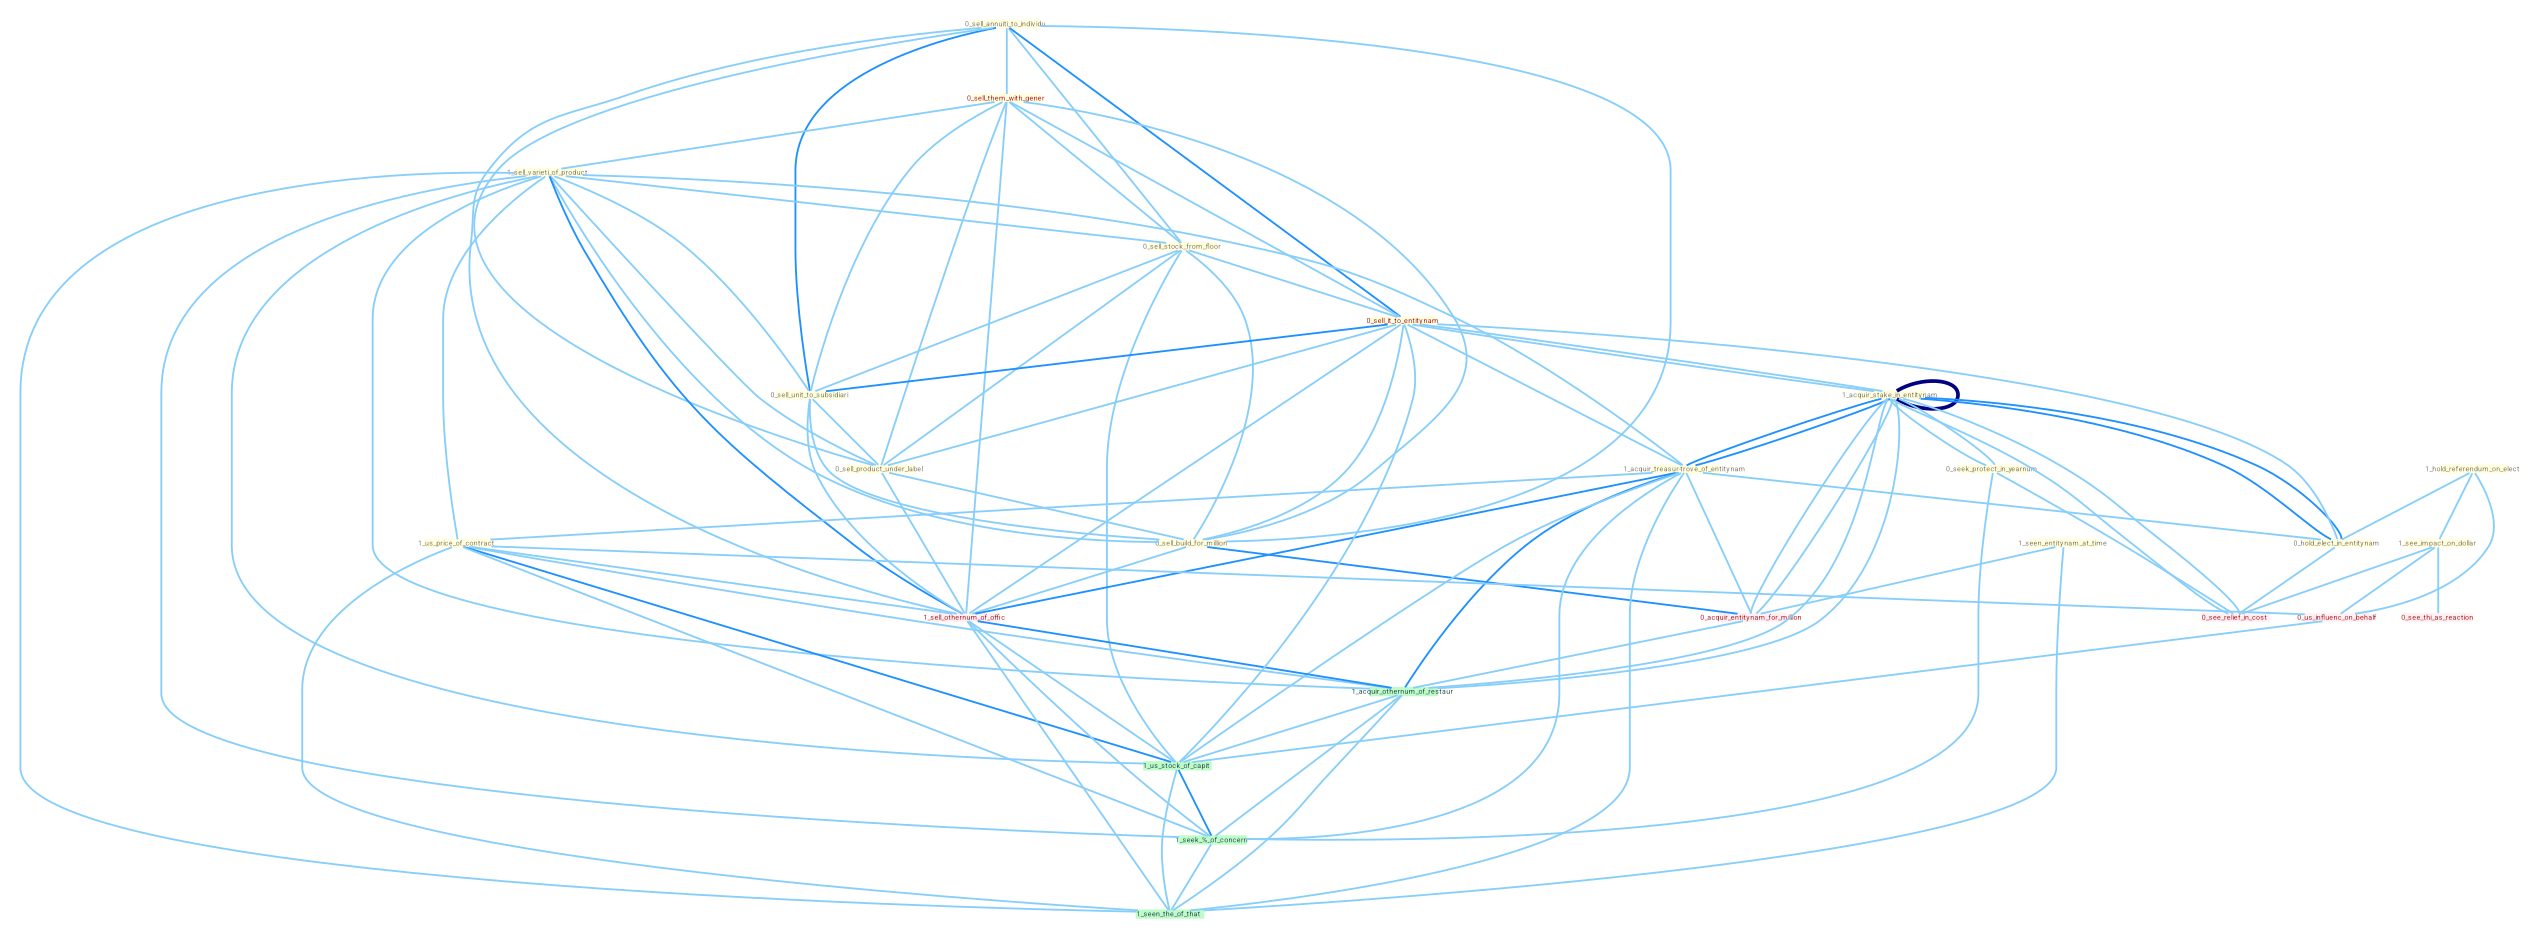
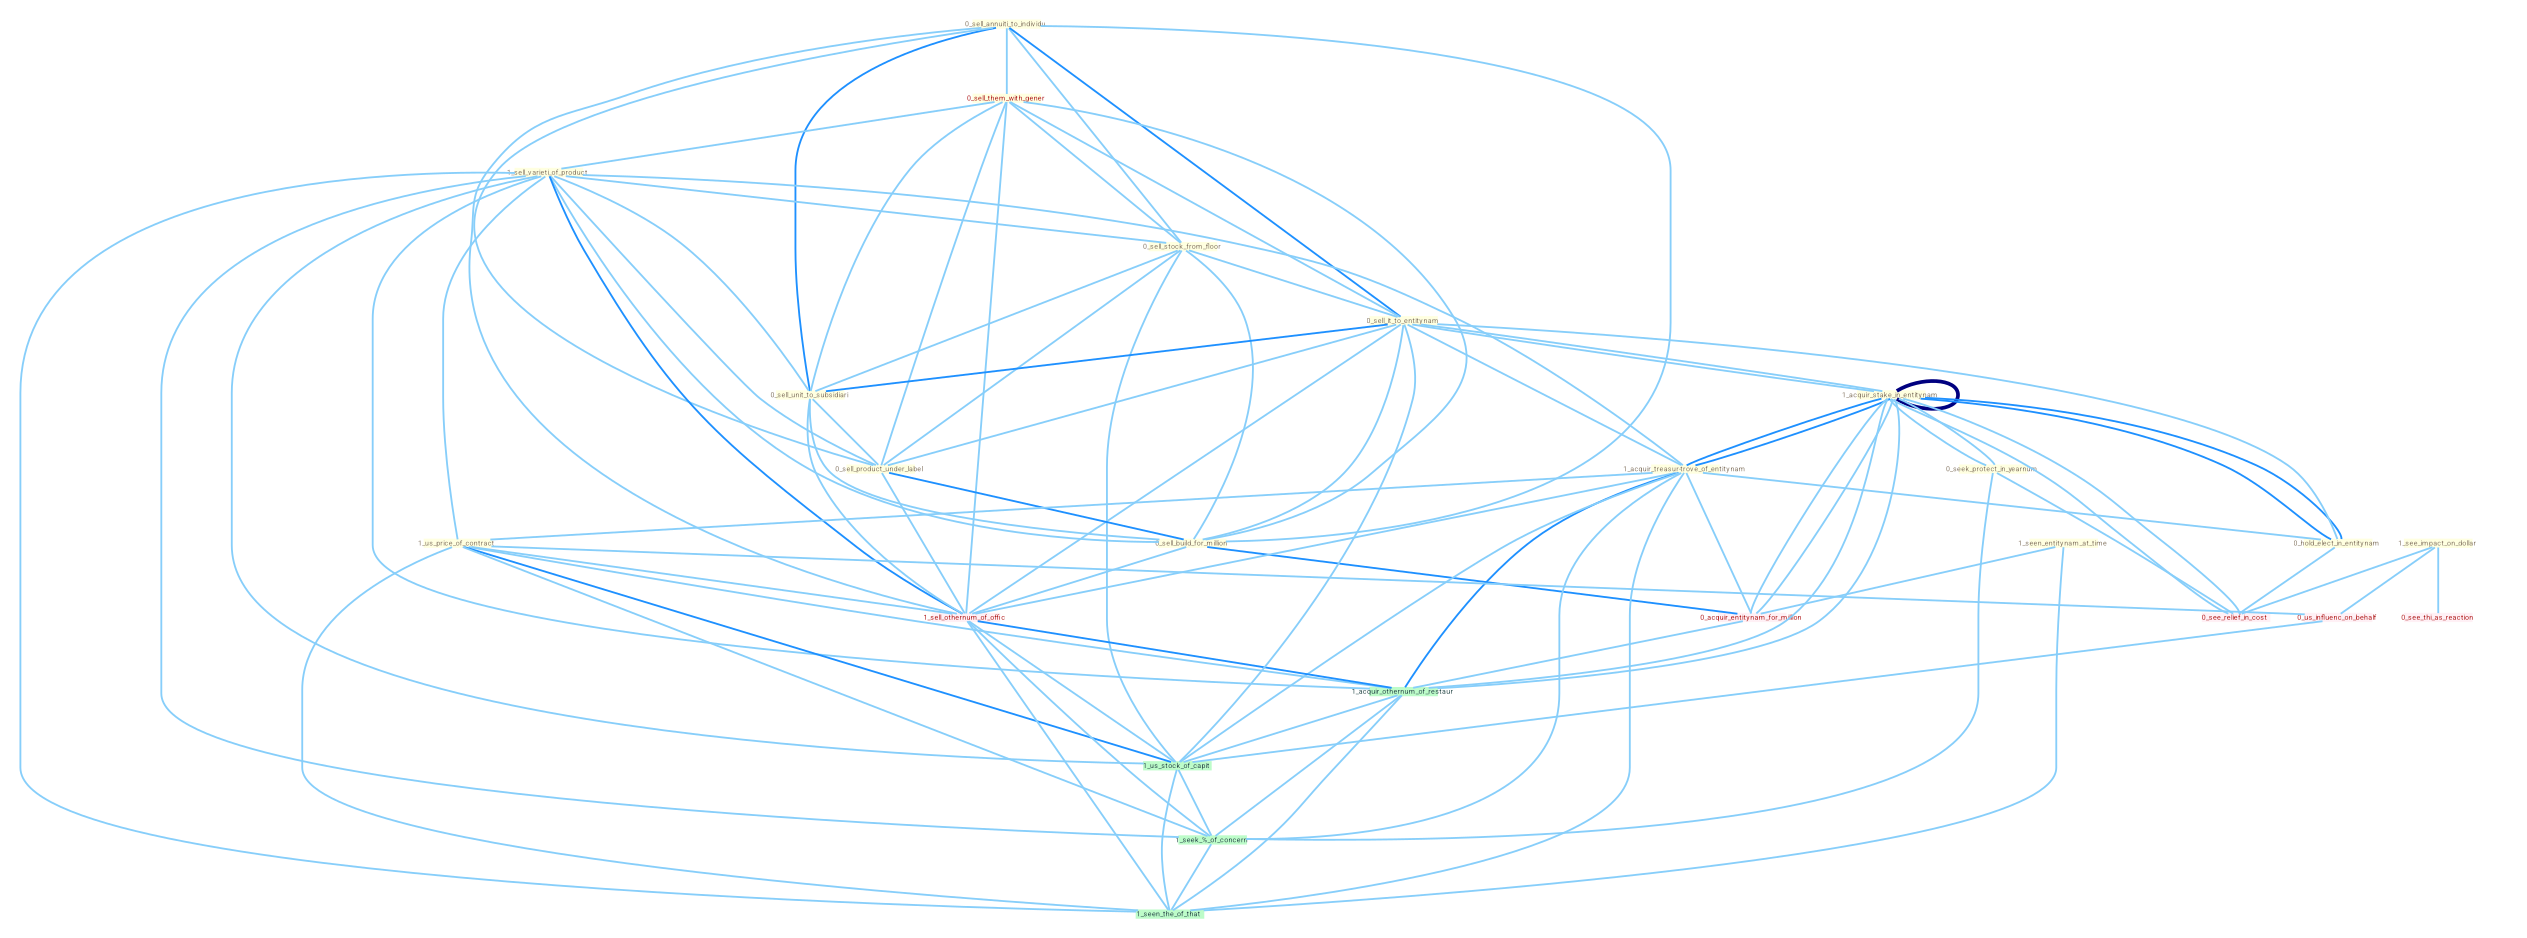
node "0_sell_it_to_entitynam": fontcolor #b22222 -> #8b7d6b
node "1_hold_referendum_on_elect": removed
edge "0_sell_product_under_label" -- "0_sell_build_for_million": color #87cefa -> #1e90ff
edge "1_acquir_treasur-trove_of_entitynam" -- "1_sell_othernum_of_offic": color #1e90ff -> #87cefa
edge "1_us_stock_of_capit" -- "1_seek_%_of_concern": color #1e90ff -> #87cefa
